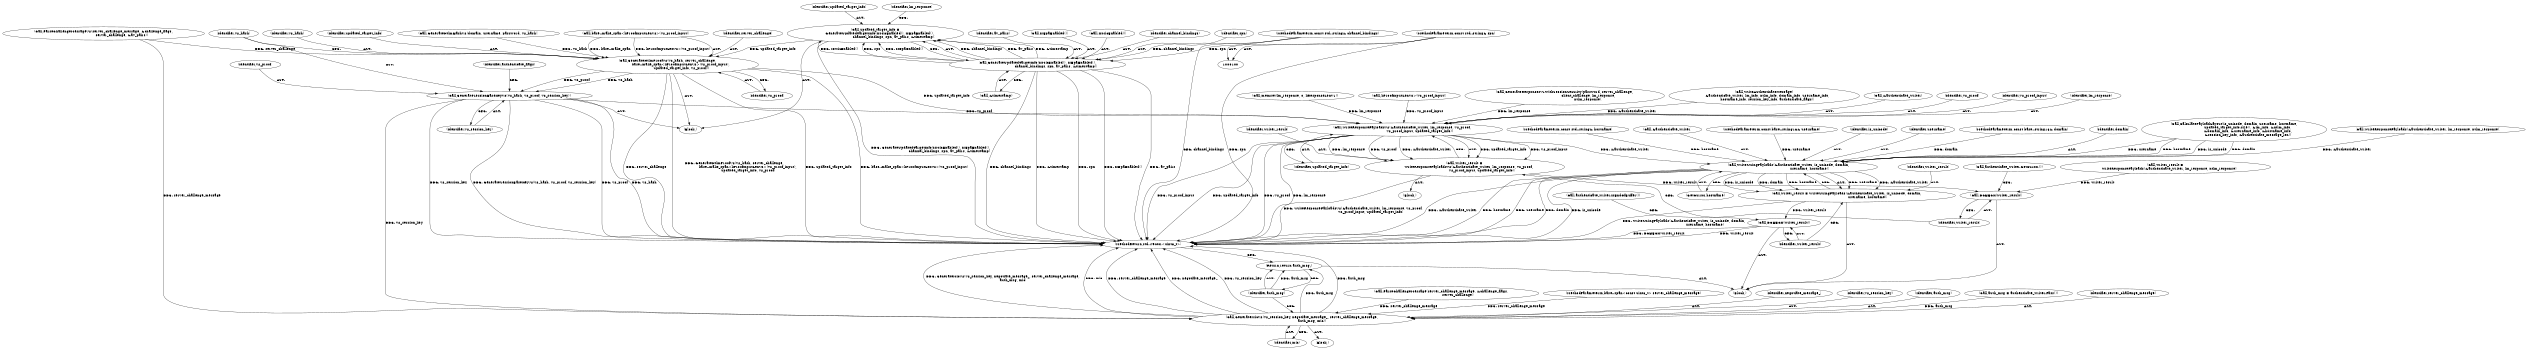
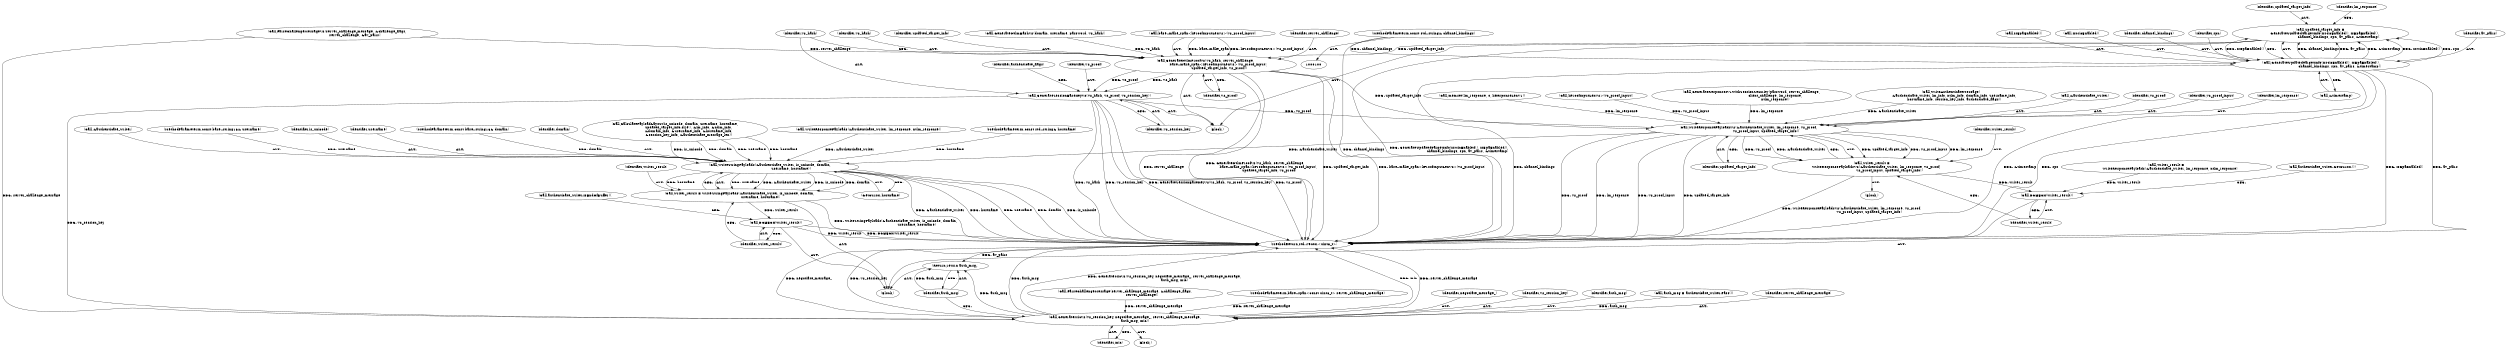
node "(MethodParameterIn,const std::string& spn)": removed
edge "(MethodParameterIn,const std::string& channel_bindings)" -> "(MethodReturn,std::vector<uint8_t>)": label "CFG: channel_bindings" -> "DDG: channel_bindings"
edge "(MethodReturn,std::vector<uint8_t>)" -> "(Return,return auth_msg;)": label "CFG: " -> "DDG: av_pairs"
